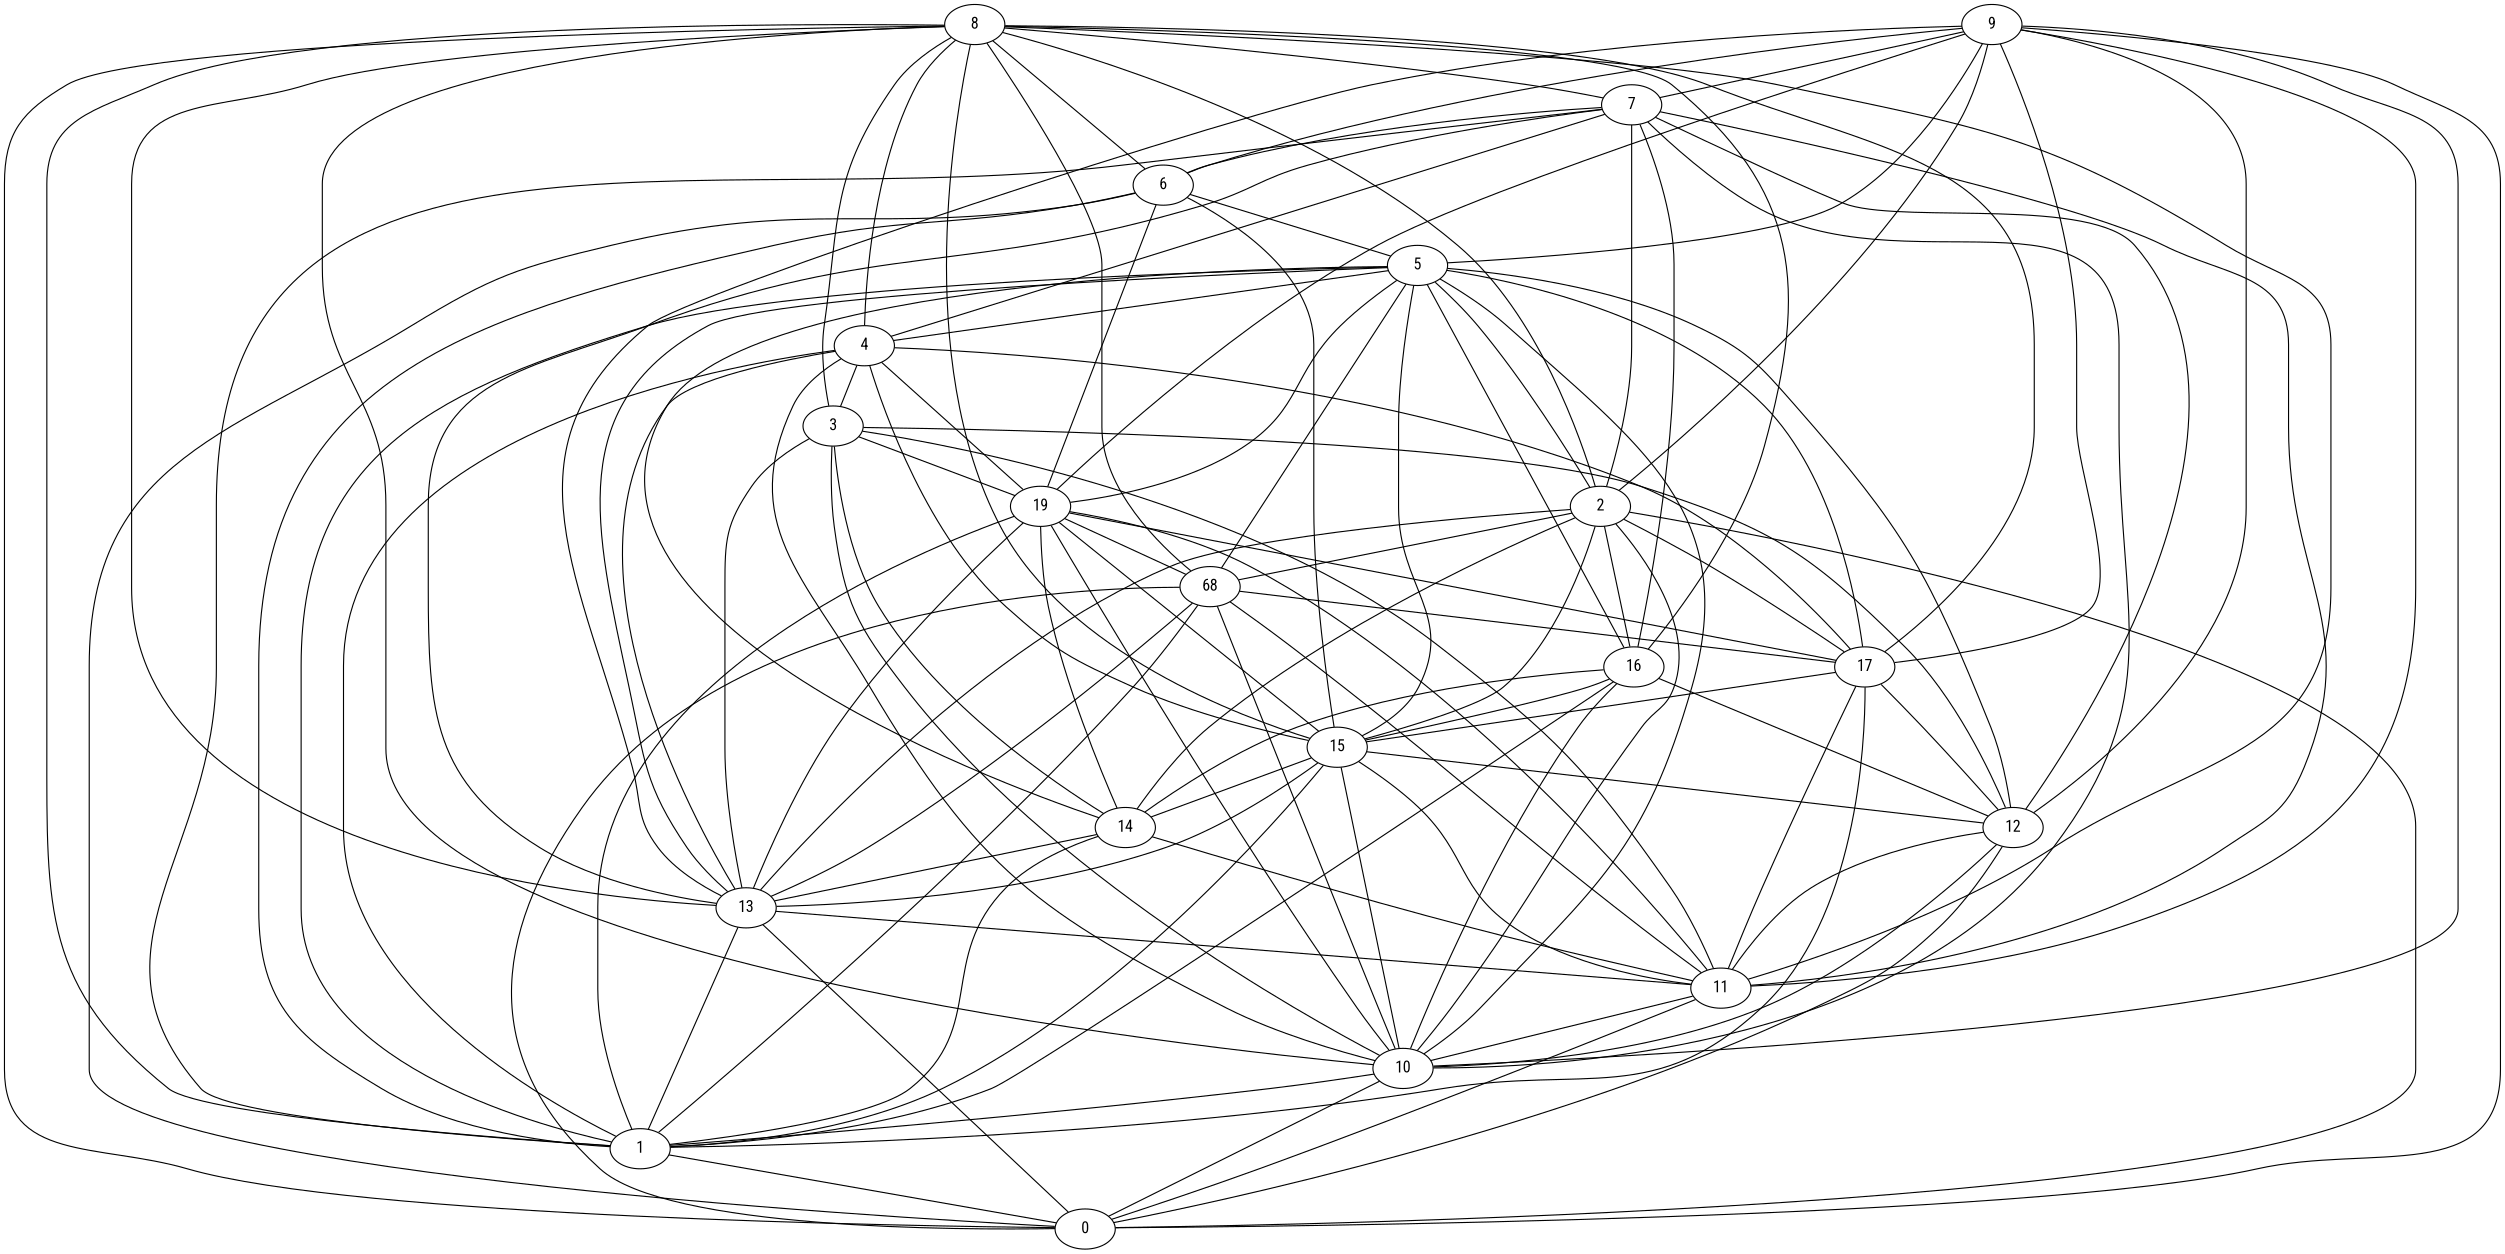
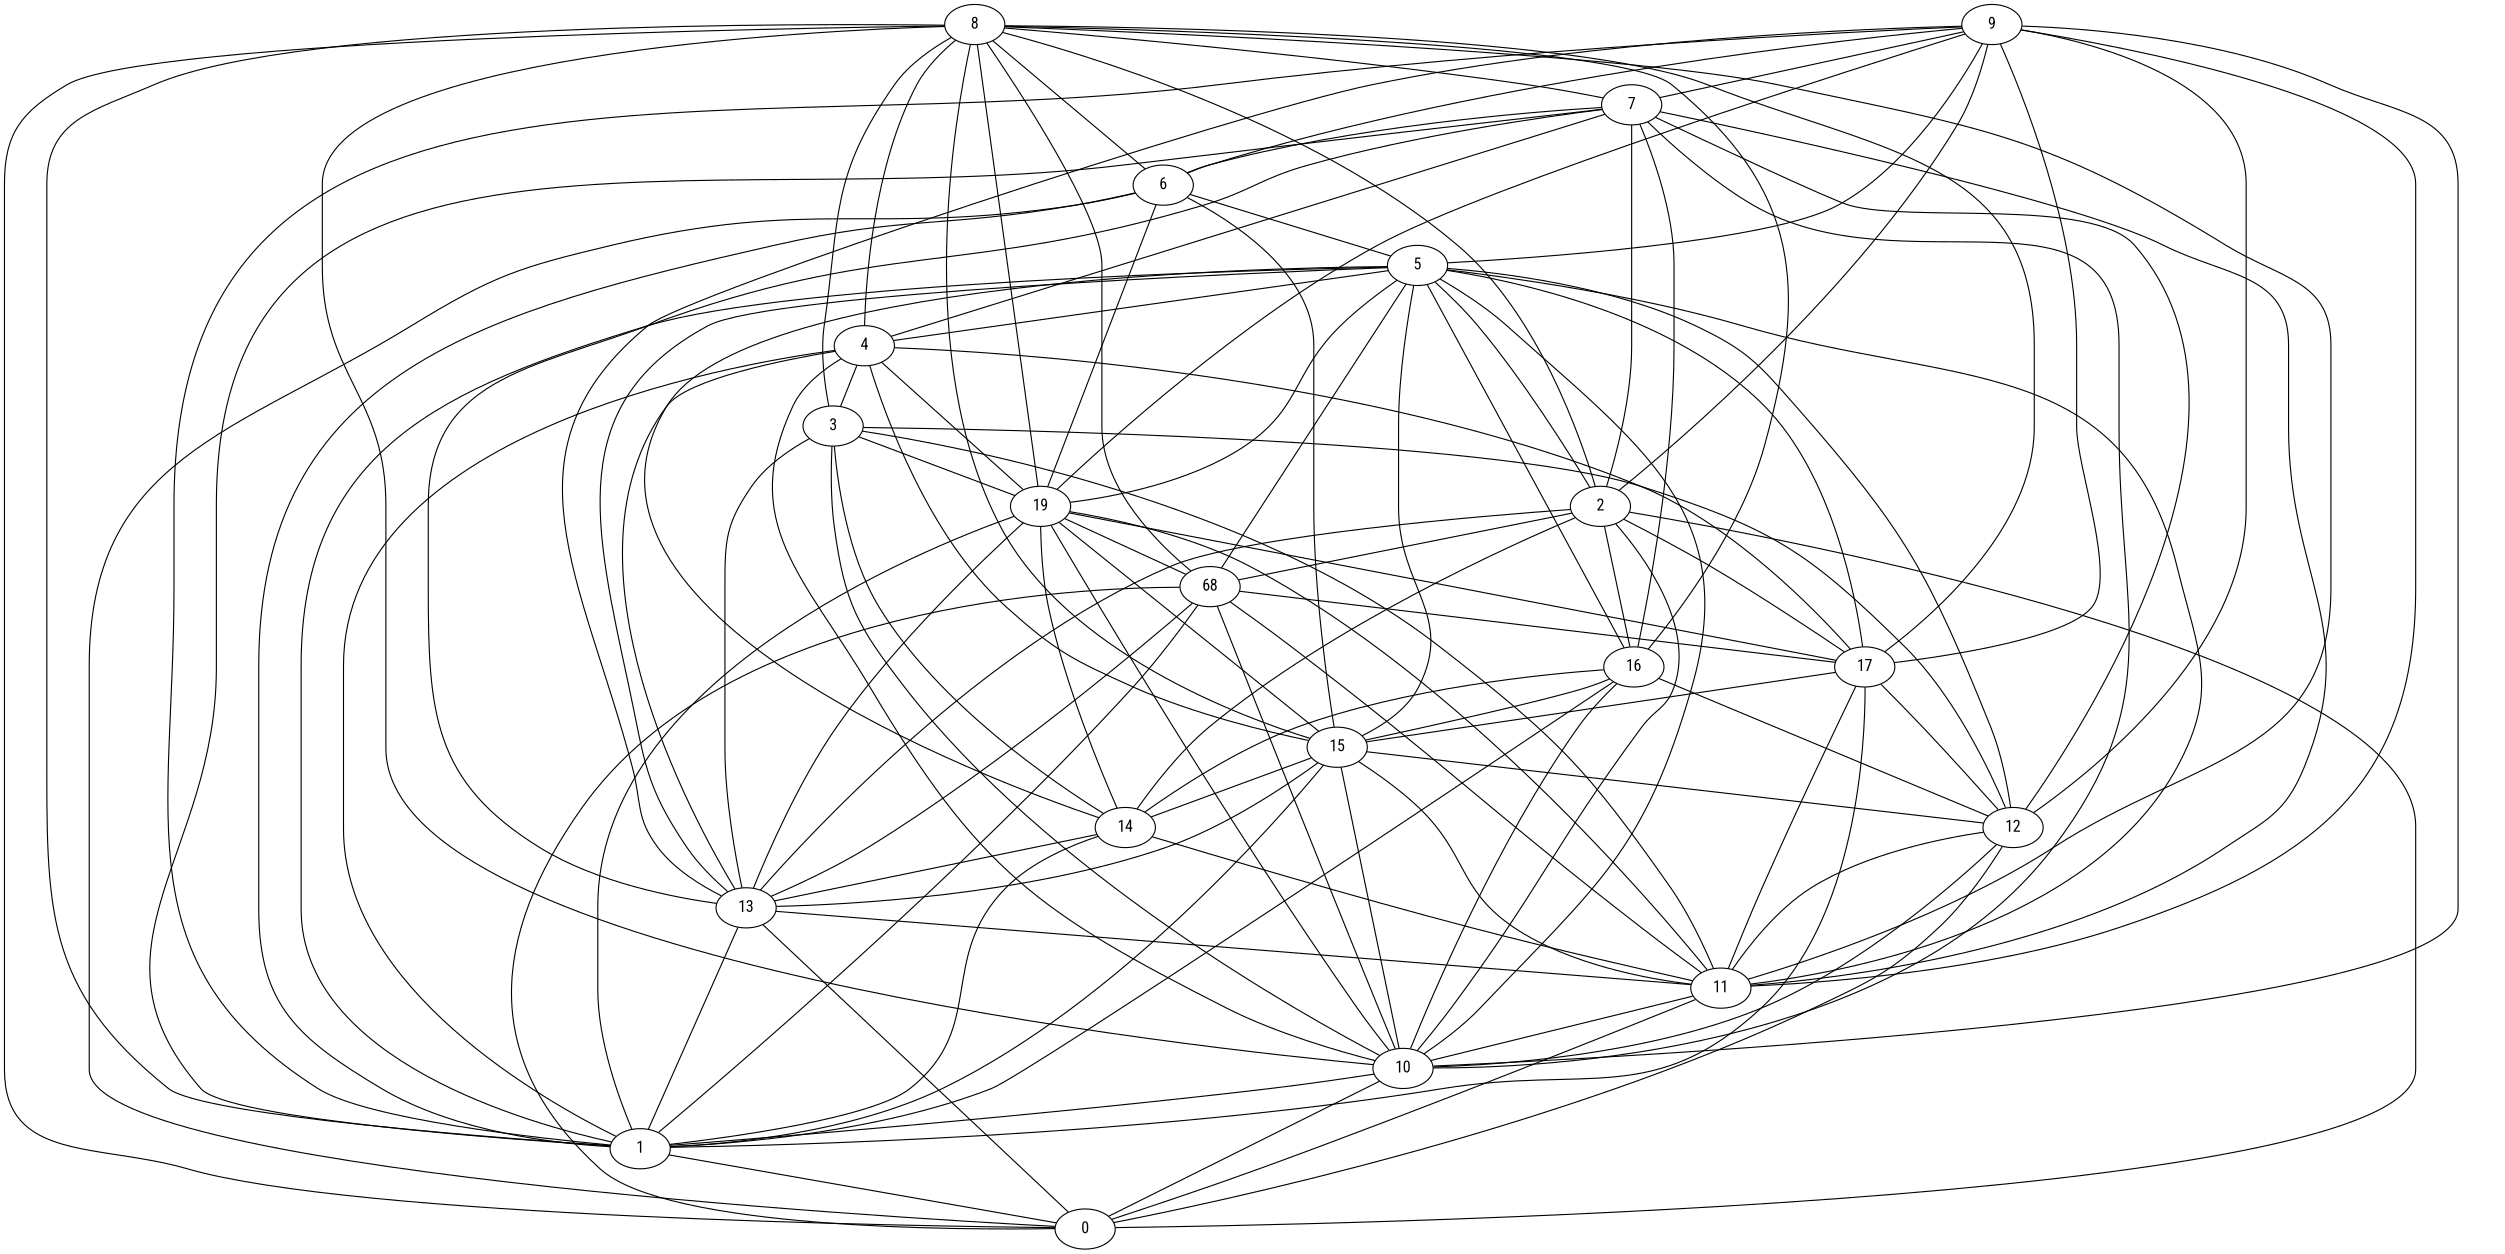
edge "8" -- "13": now "8" -- "19"
edge "5" -- "11": added
edge "2" -- "15": removed
edge "9" -- "0": now "9" -- "1"
